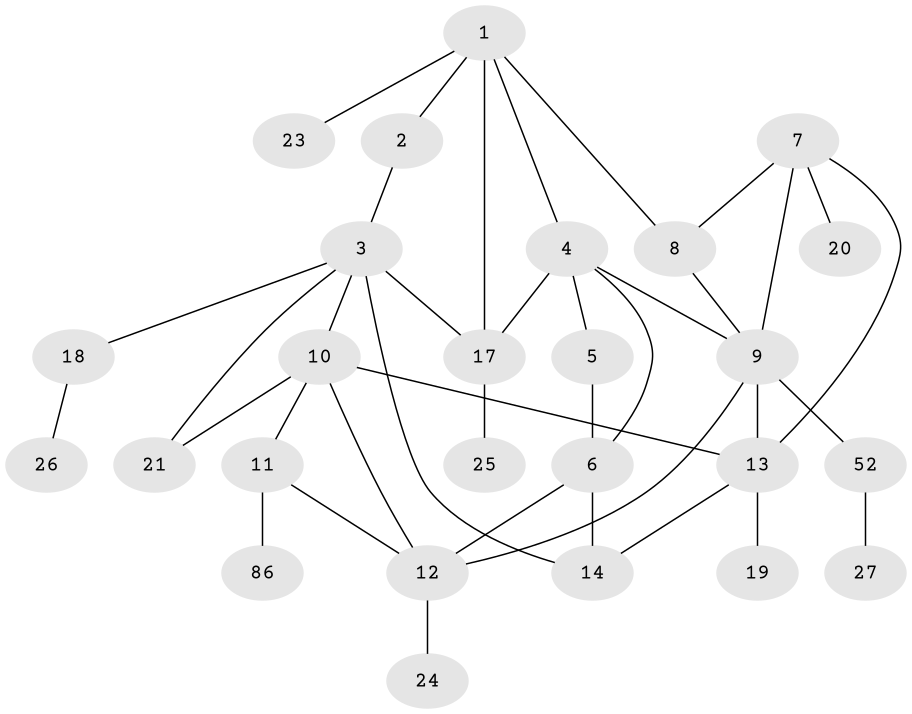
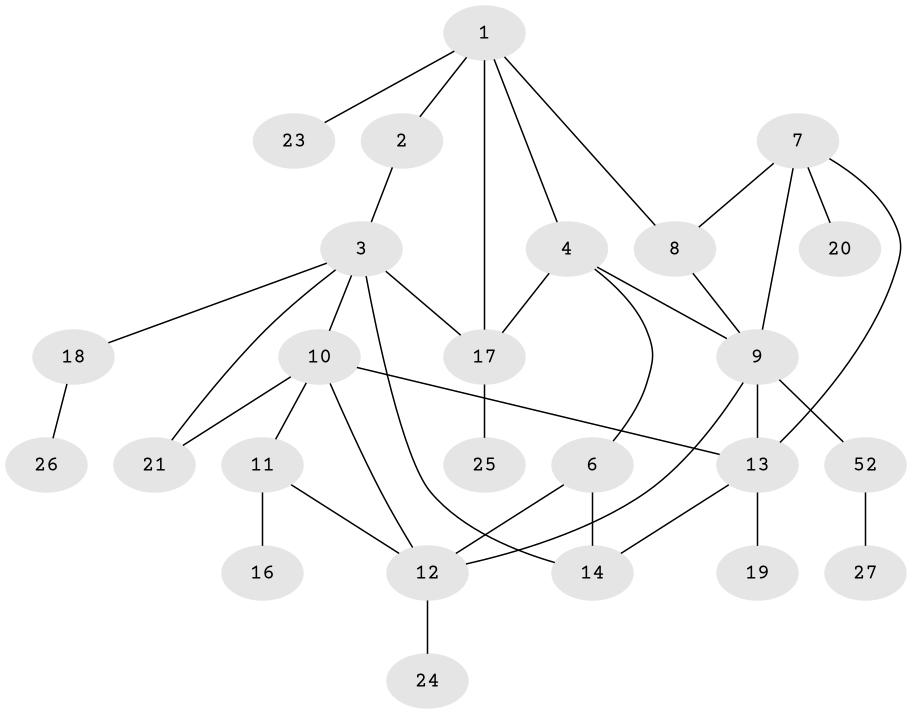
node "5": removed
node "86": label "86" -> "16"
